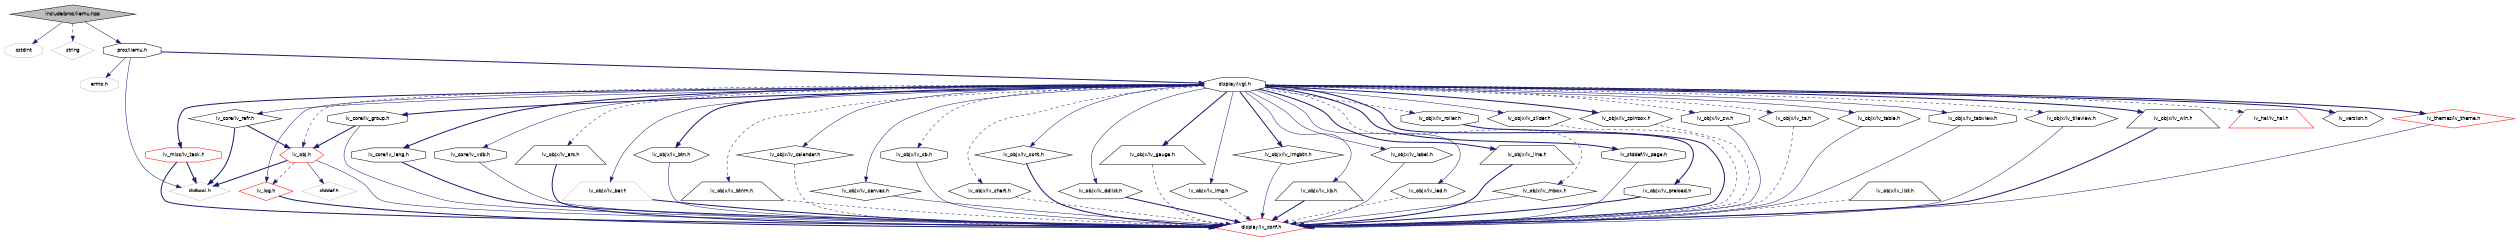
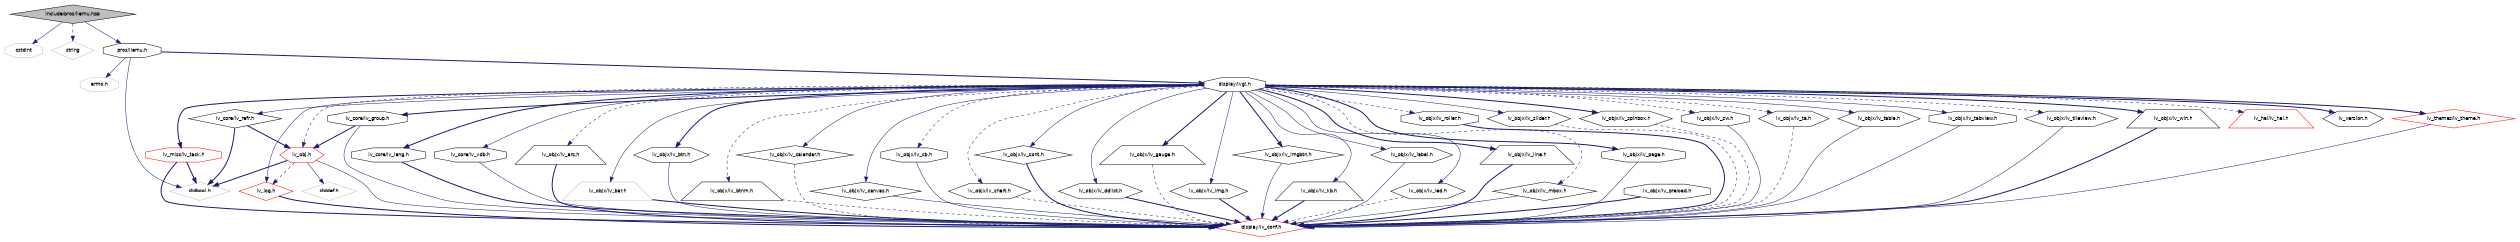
edge "display/lvgl.h" -> "lv_objx/lv_preload.h": removed
node "lv_stddef/lv_page.h": label "lv_stddef/lv_page.h" -> "lv_objx/lv_page.h"
node "lv_objx/lv_list.h": removed
edge "lv_objx/lv_img.h" -> "display/lv_conf.h": style dashed -> bold
